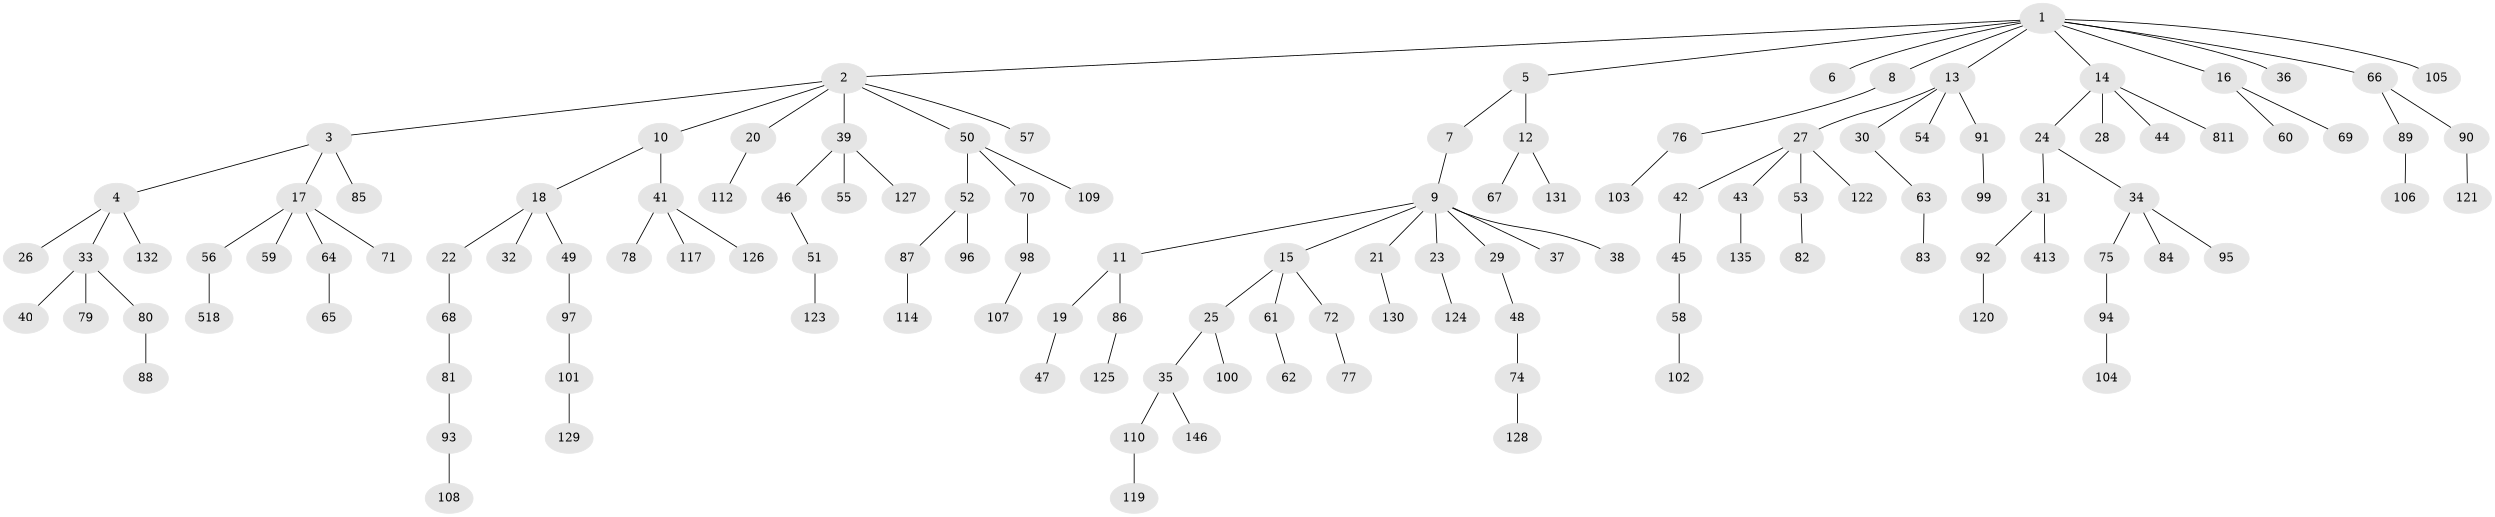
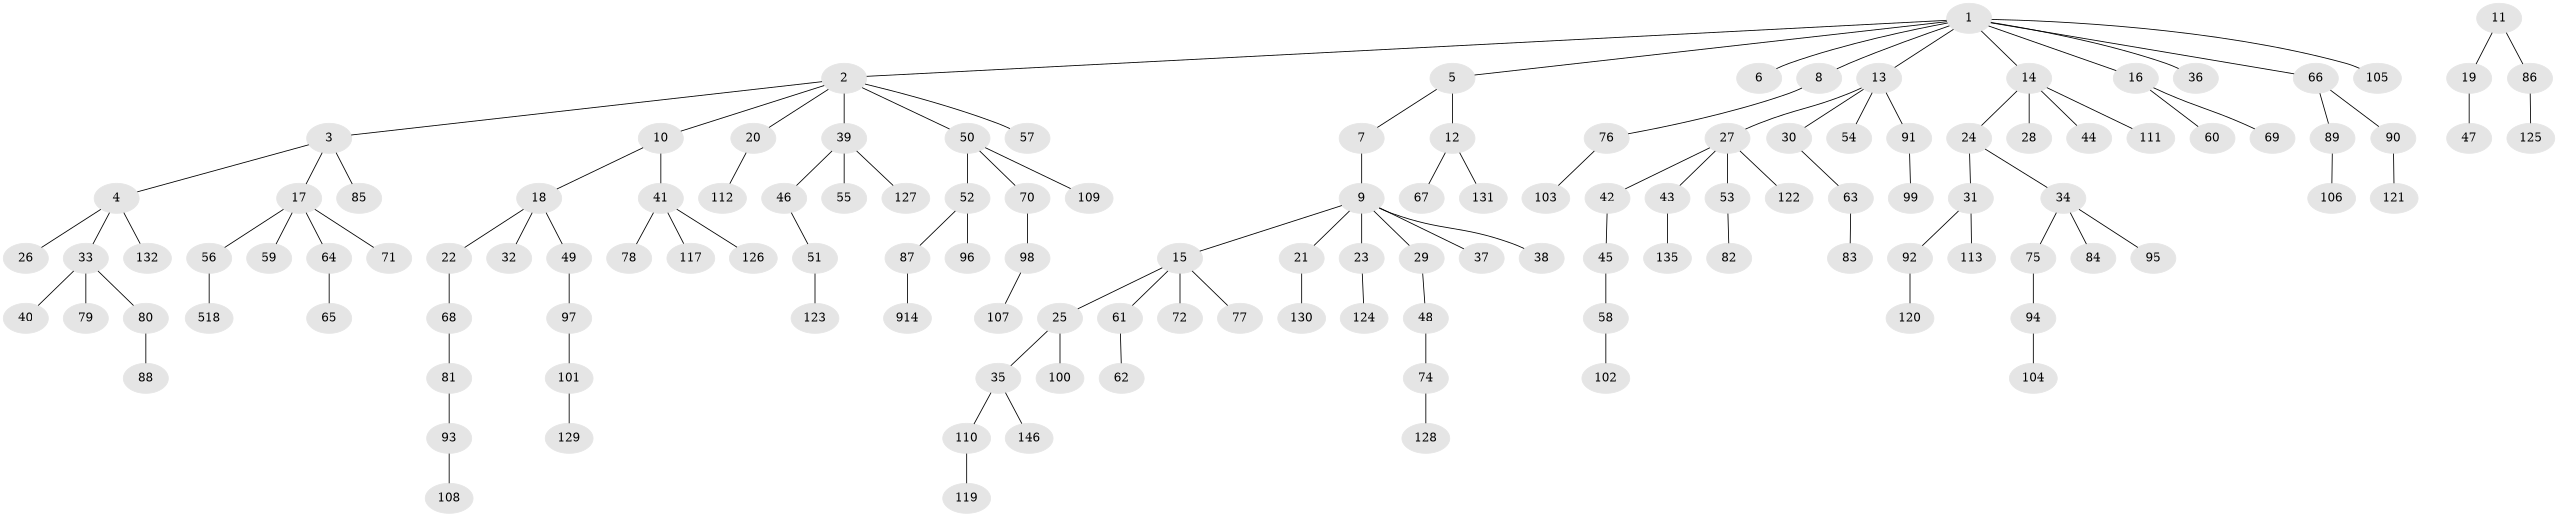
node "811": label "811" -> "111"
edge "9" -- "11": removed
node "413": label "413" -> "113"
node "114": label "114" -> "914"
edge "72" -- "77": now "15" -- "77"
